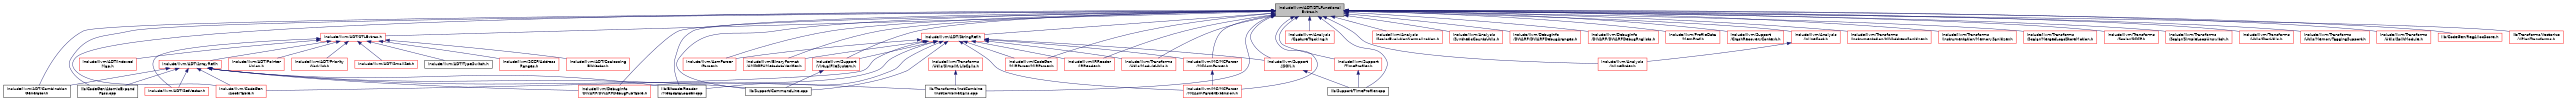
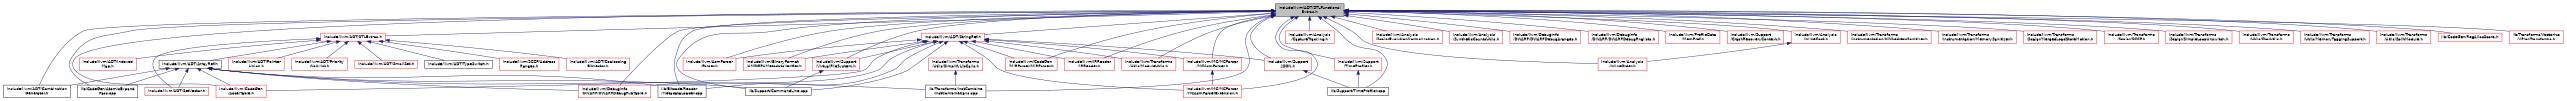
node "include/llvm/ADT/ArrayRef.h": color red -> black
